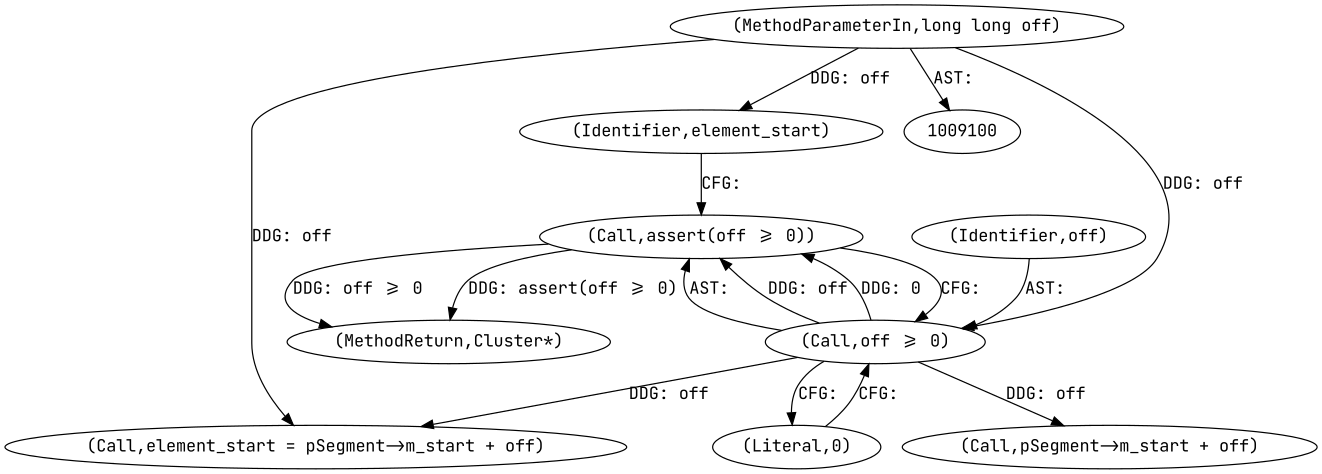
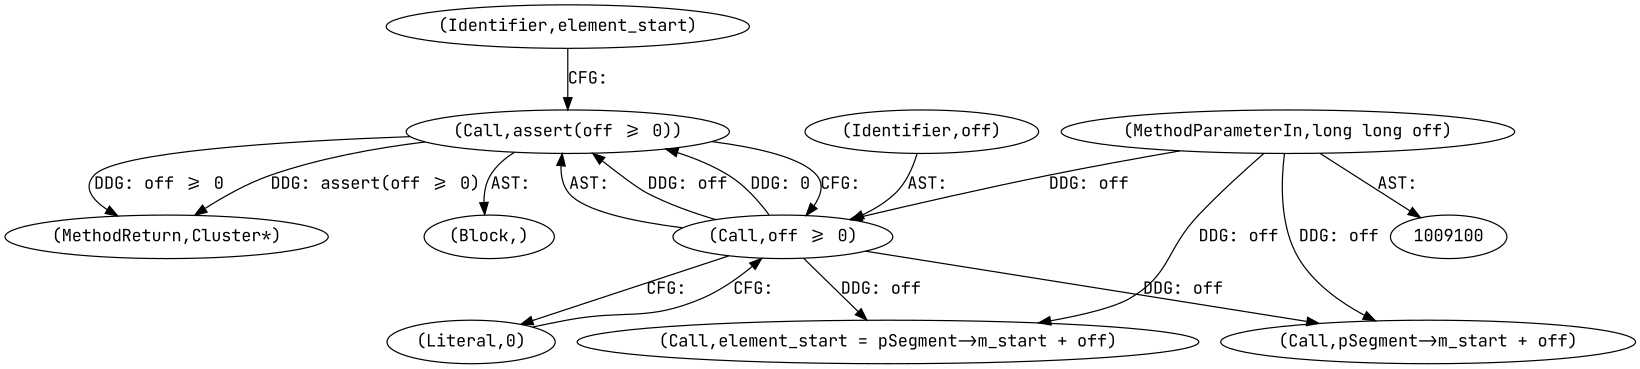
edge "(MethodParameterIn,long long off)" -> "(Identifier,element_start)": now "(MethodParameterIn,long long off)" -> "(Call,pSegment->m_start + off)"
node "(Block,)": added
